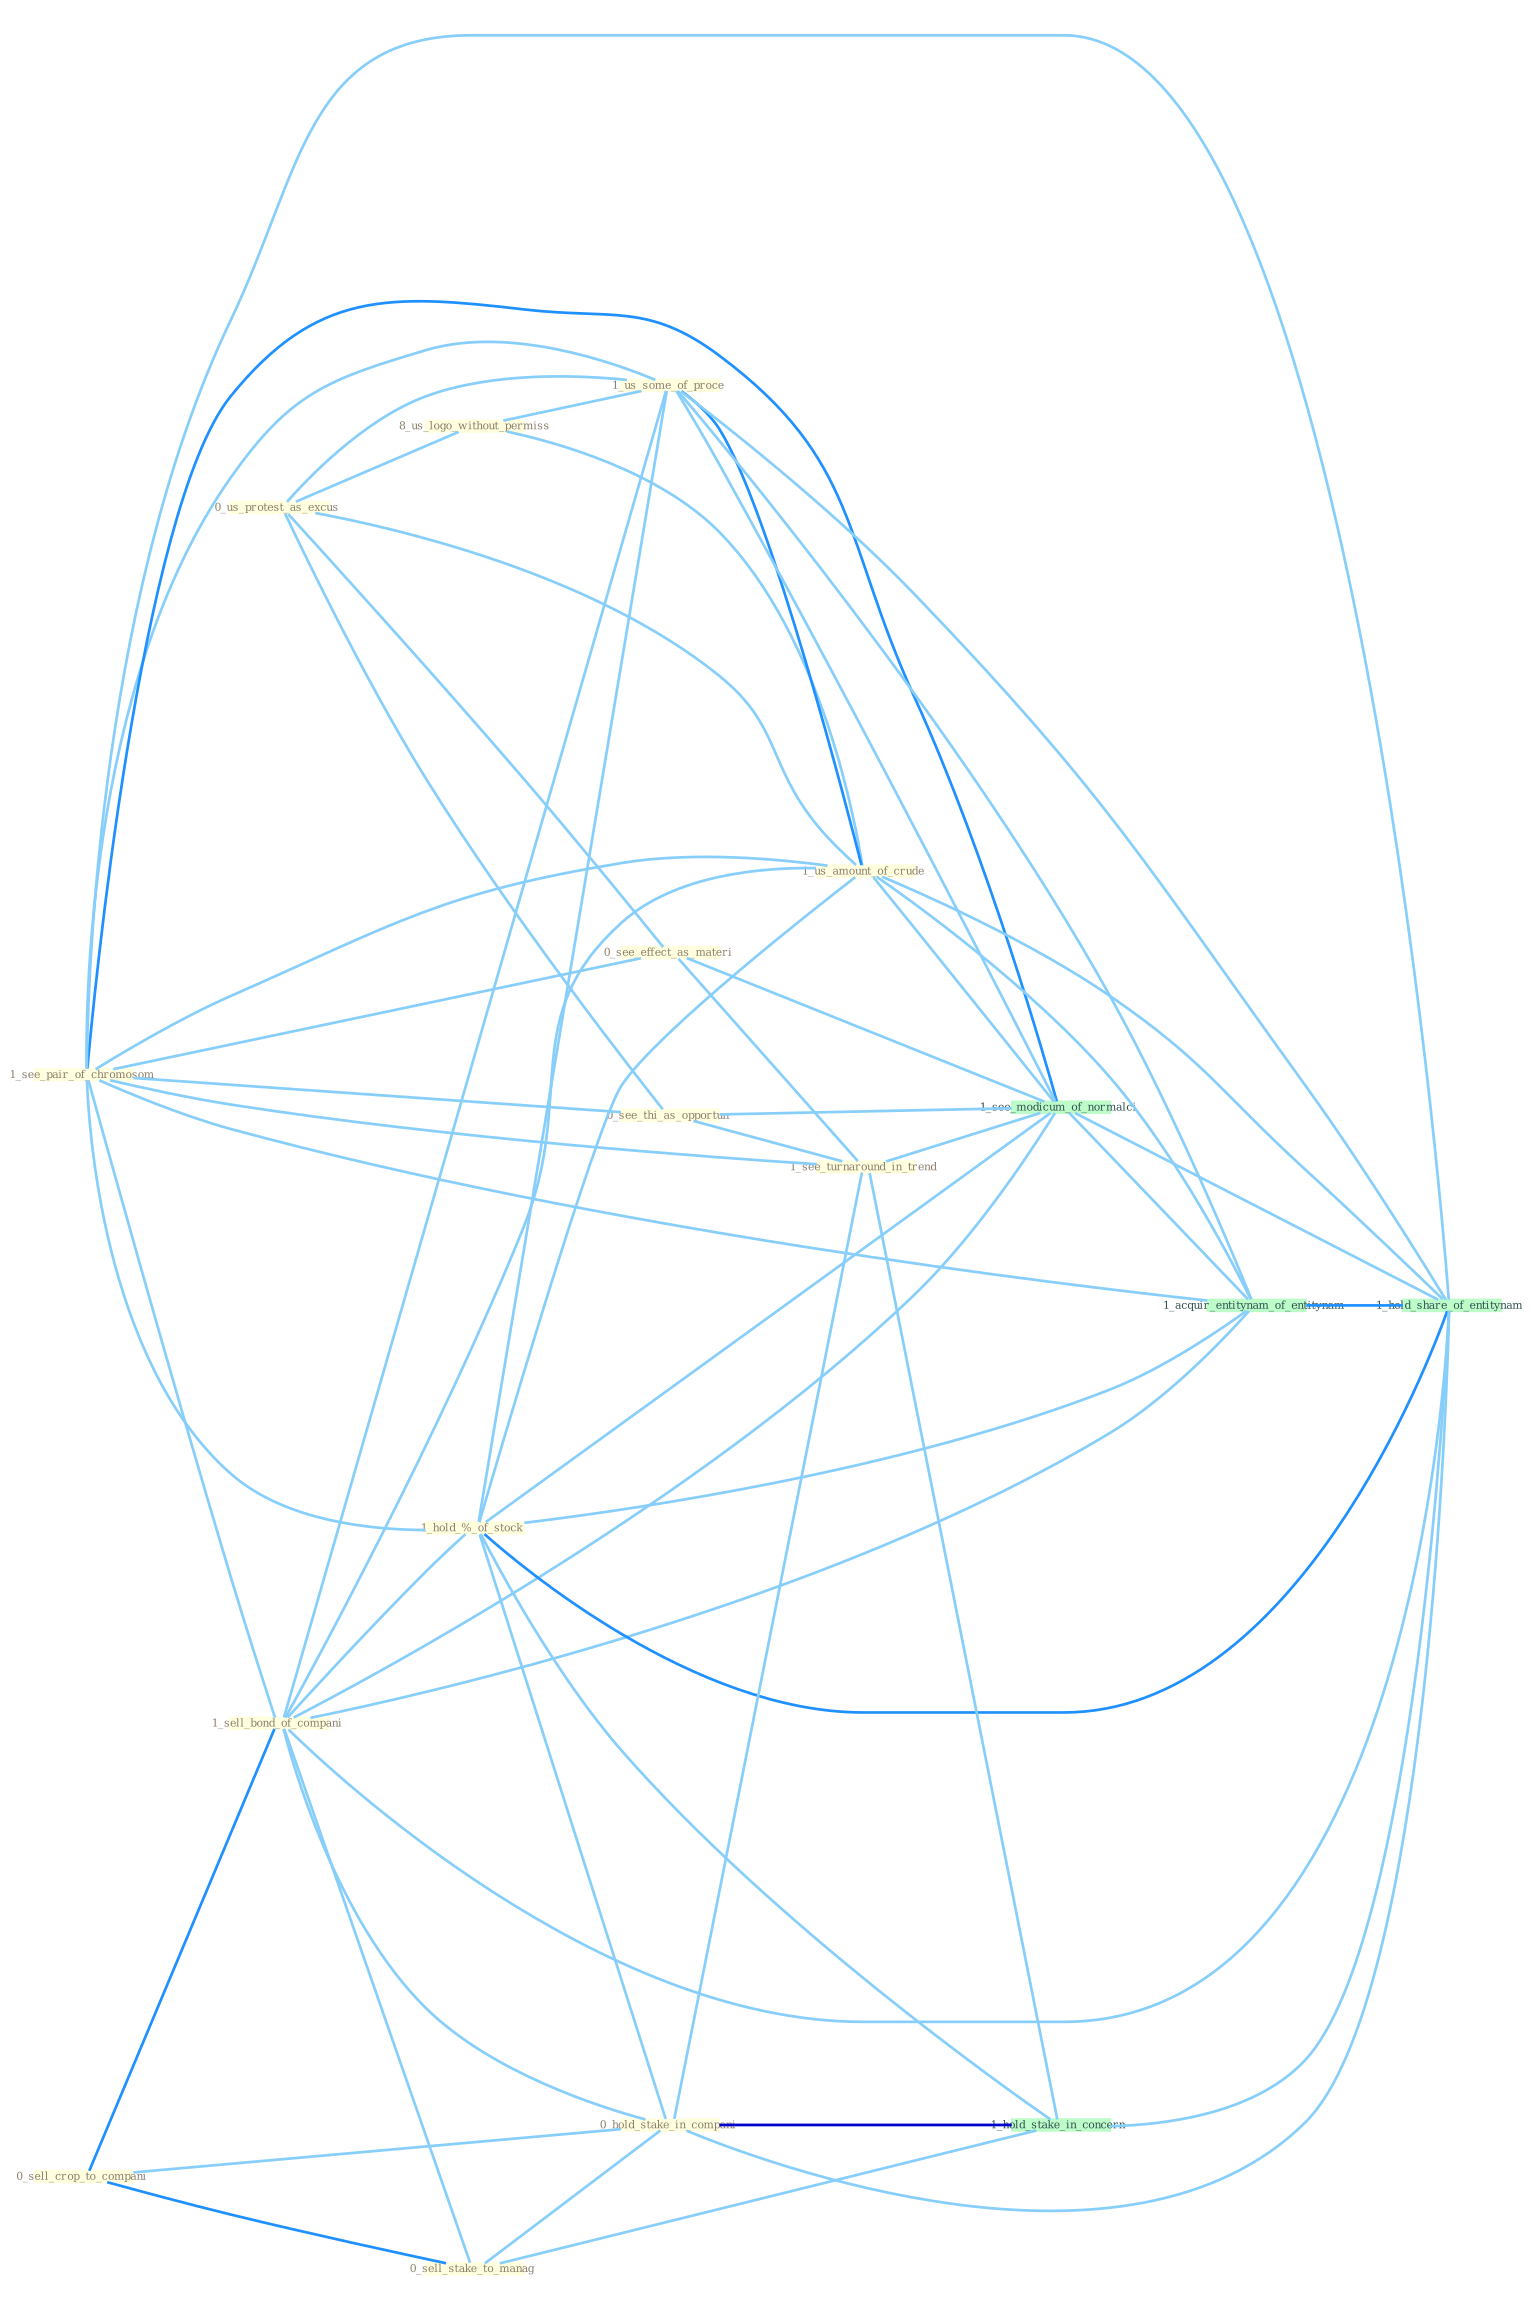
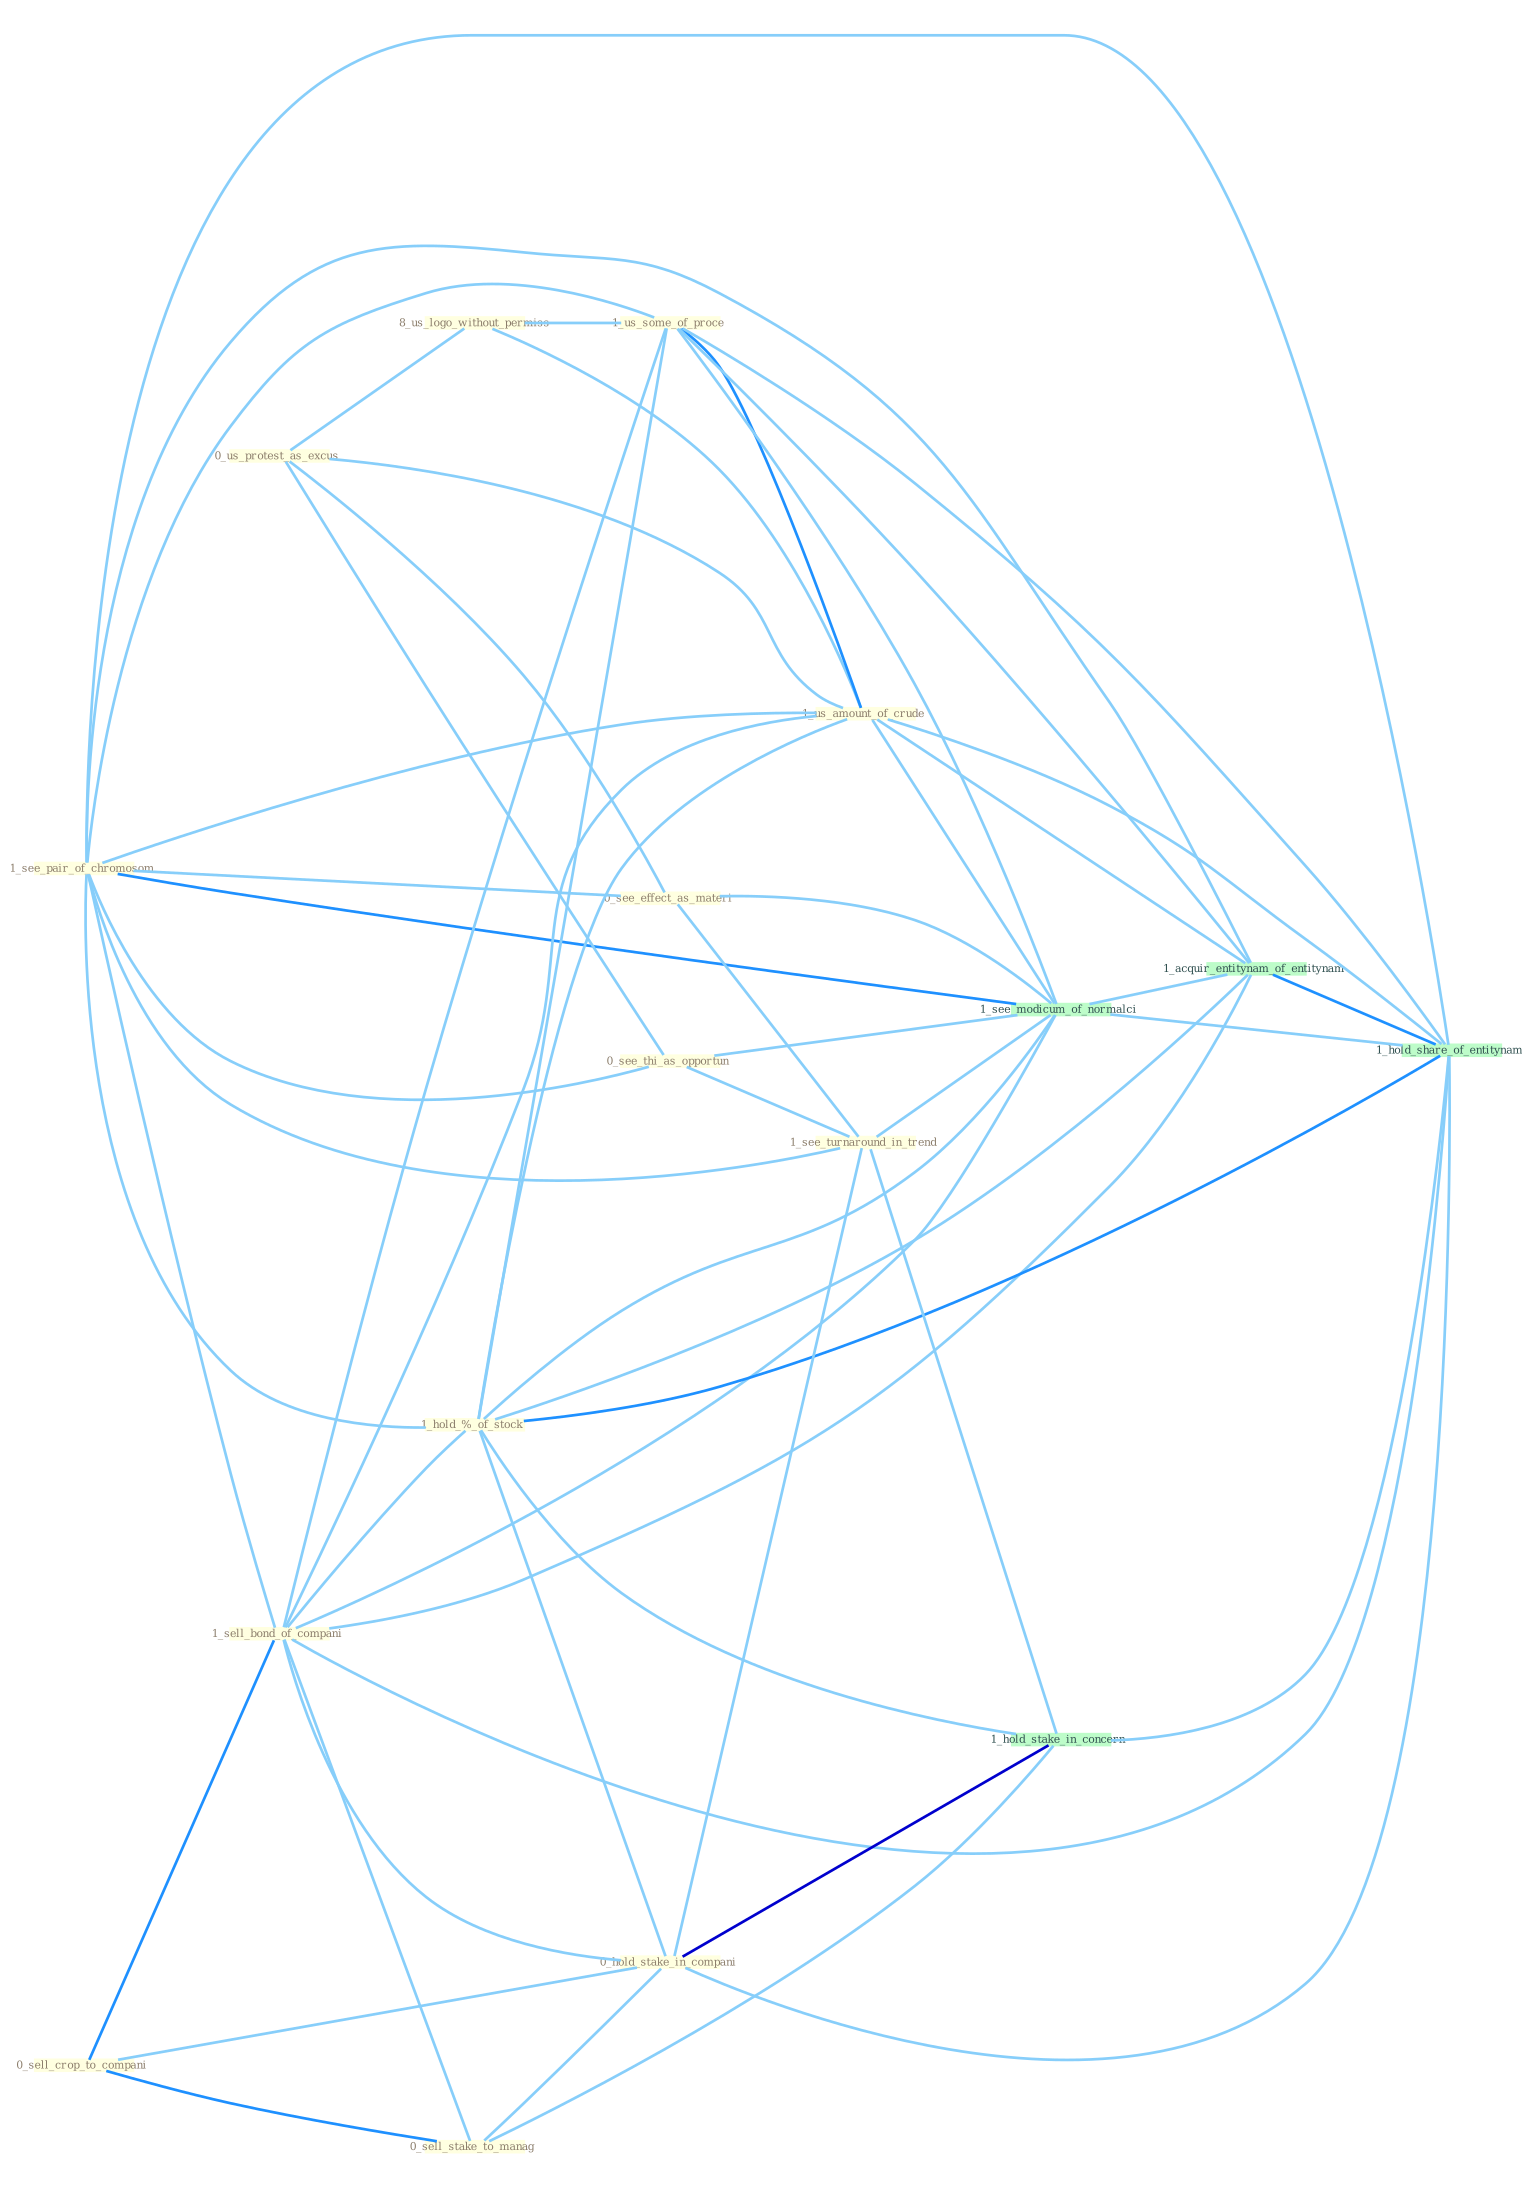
edge "1_us_some_of_proce" -- "0_us_protest_as_excus": removed
